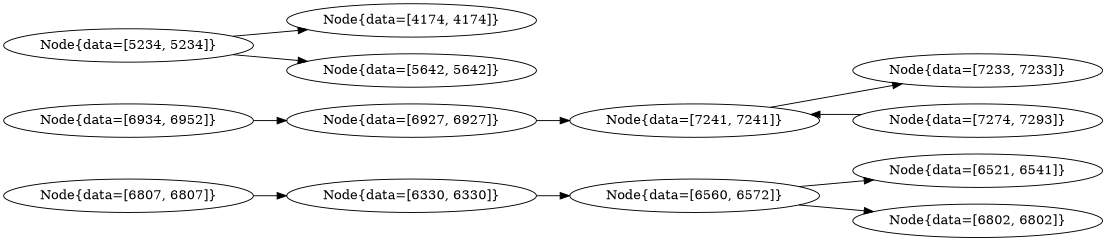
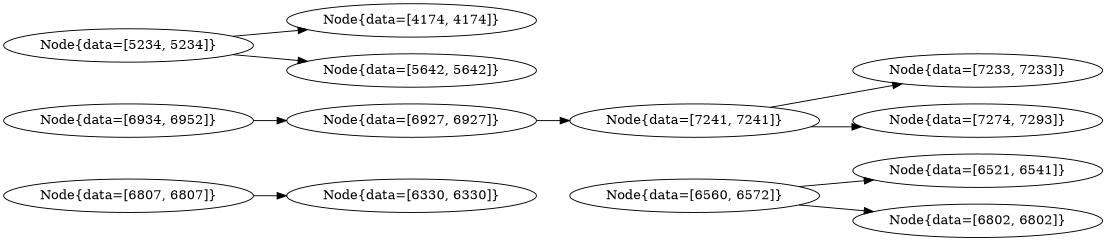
edge "Node{data=[7274, 7293]}" -> "Node{data=[7241, 7241]}": reversed
edge "Node{data=[6330, 6330]}" -> "Node{data=[6560, 6572]}": removed
